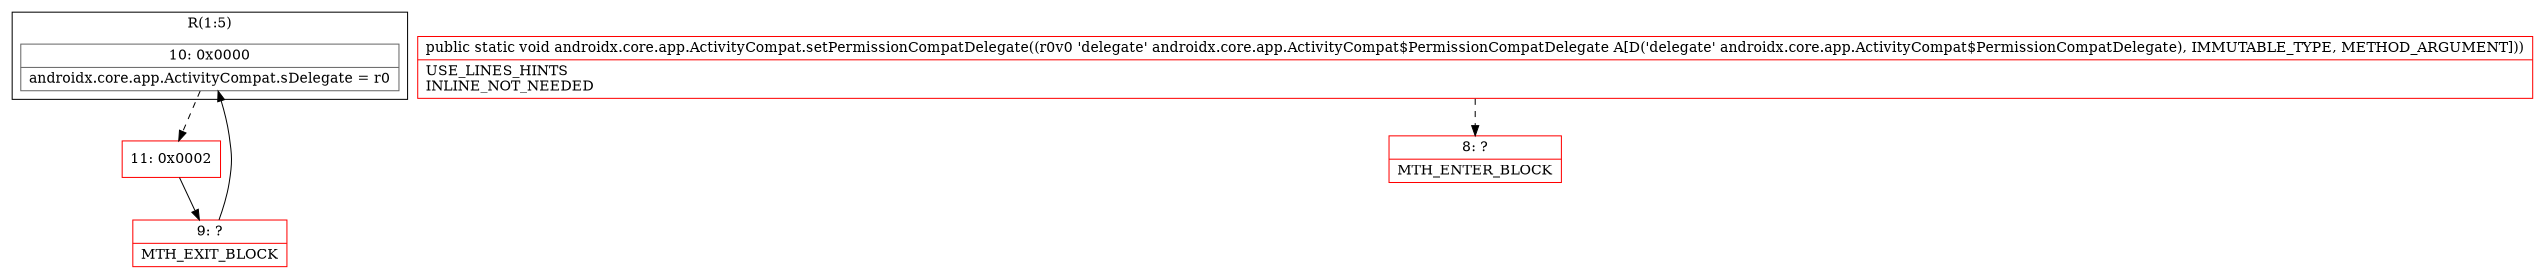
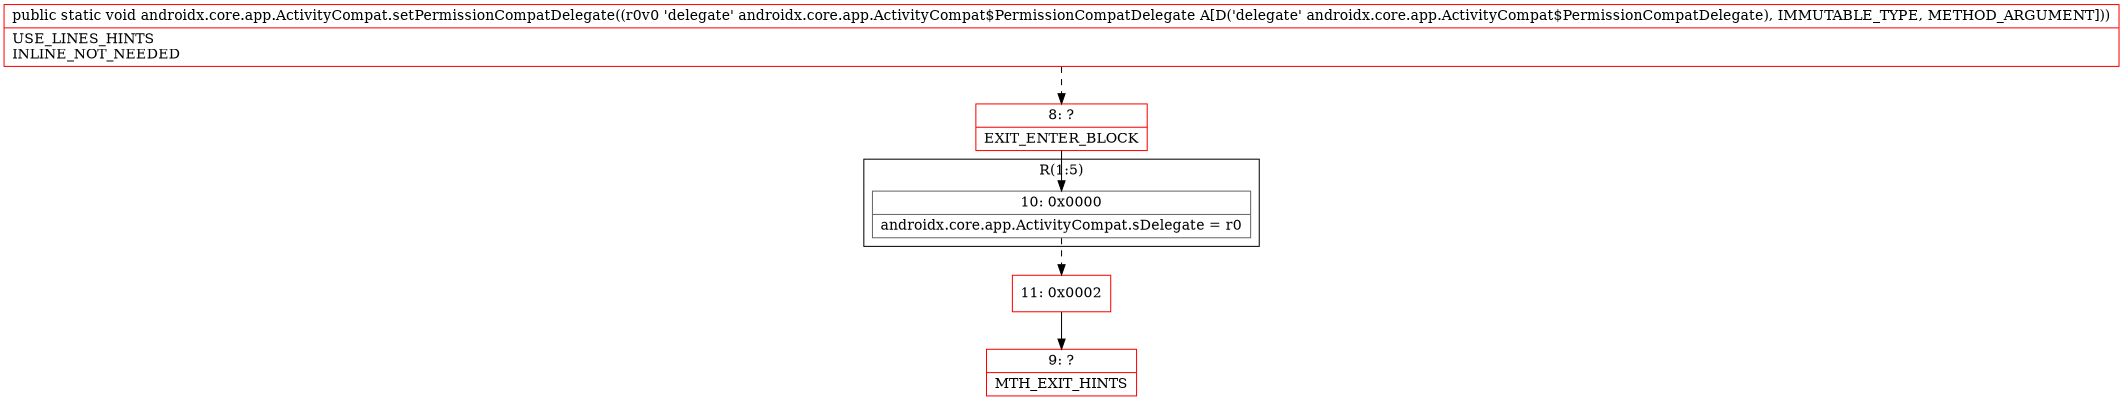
edge "9: ?" -> "10: 0x0000": now "8: ?" -> "10: 0x0000"
node "8: ?": text "MTH_ENTER_BLOCK" -> "EXIT_ENTER_BLOCK"
node "9: ?": text "MTH_EXIT_BLOCK" -> "MTH_EXIT_HINTS"
